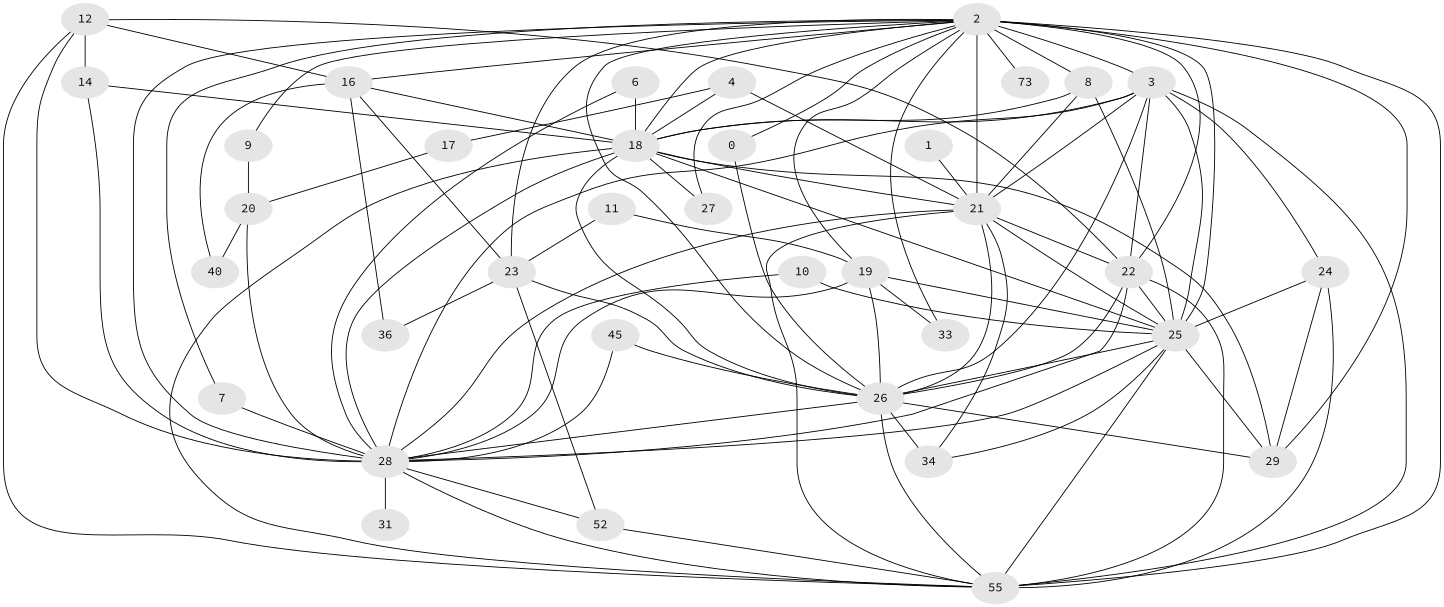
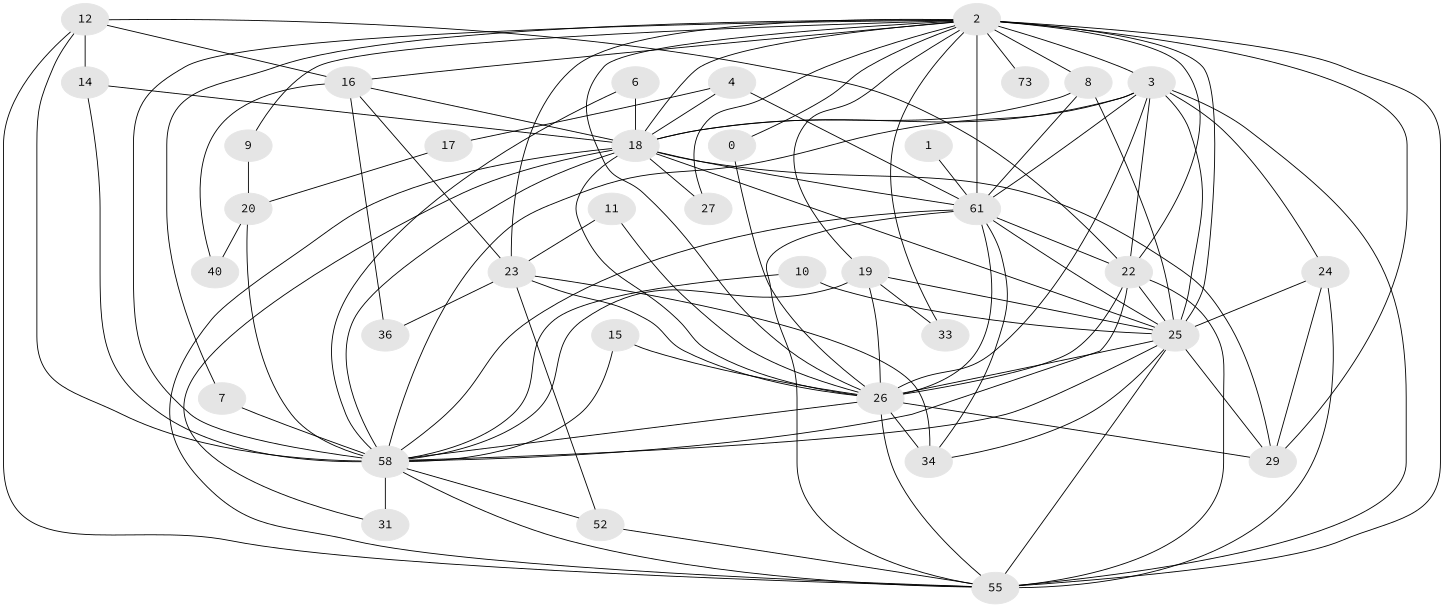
node "21": label "21" -> "61"
edge "11" -- "19": now "11" -- "26"
edge "18" -- "31": added
edge "23" -- "34": added
node "45": label "45" -> "15"
node "28": label "28" -> "58"
